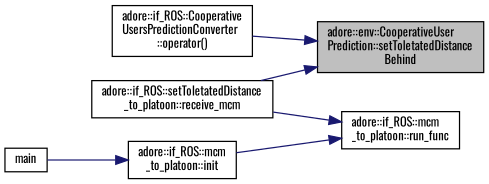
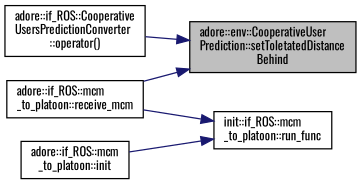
node "adore::if_ROS::setToletatedDistance _to_platoon::receive_mcm": label "adore::if_ROS::setToletatedDistance _to_platoon::receive_mcm" -> "adore::if_ROS::mcm _to_platoon::receive_mcm"
node "adore::if_ROS::mcm _to_platoon::run_func": label "adore::if_ROS::mcm _to_platoon::run_func" -> "init::if_ROS::mcm _to_platoon::run_func"
node "main": removed
